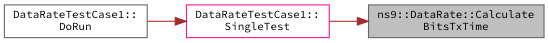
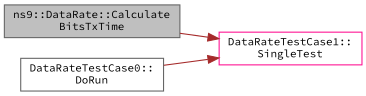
node "DataRateTestCase1:: DoRun": label "DataRateTestCase1:: DoRun" -> "DataRateTestCase0:: DoRun"
edge "DataRateTestCase1:: SingleTest" -> "ns9::DataRate::Calculate BitsTxTime": reversed
